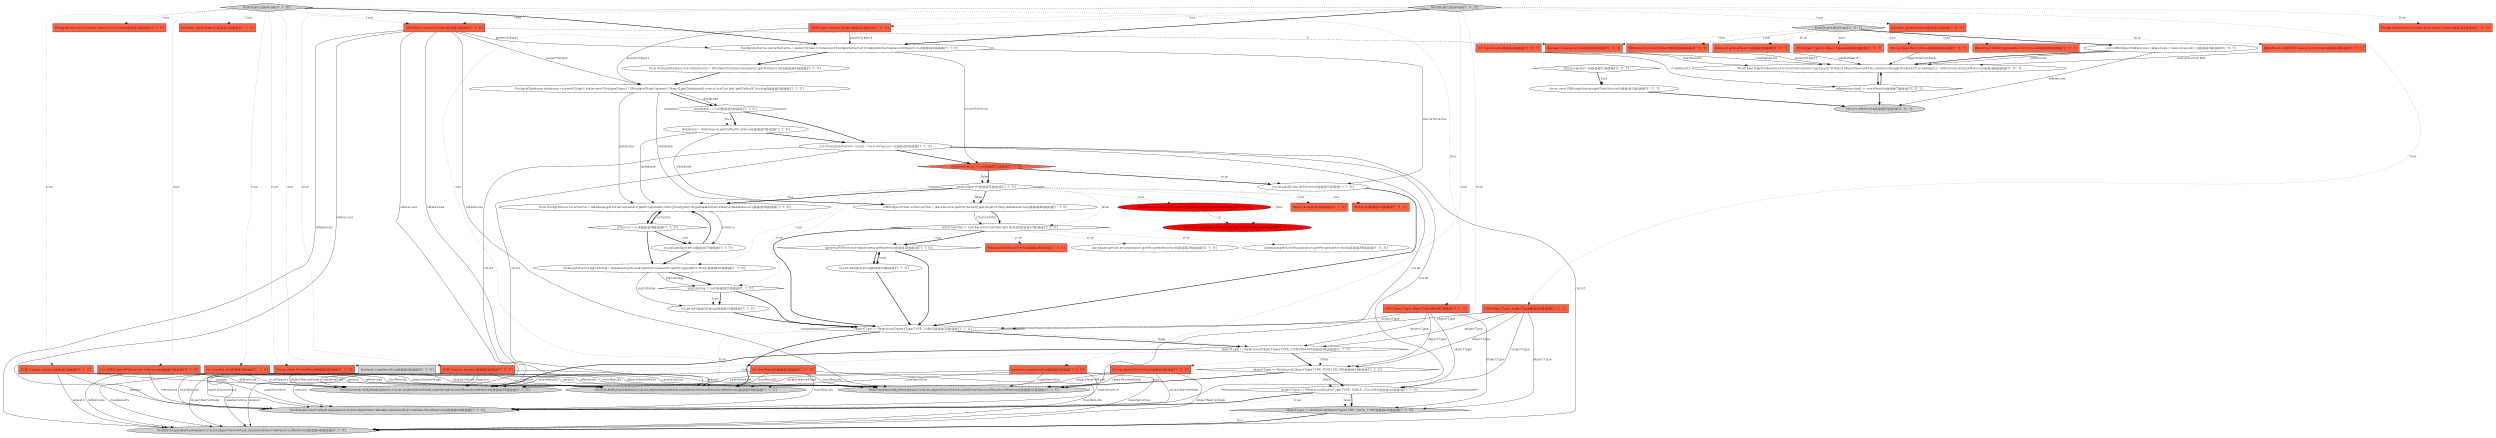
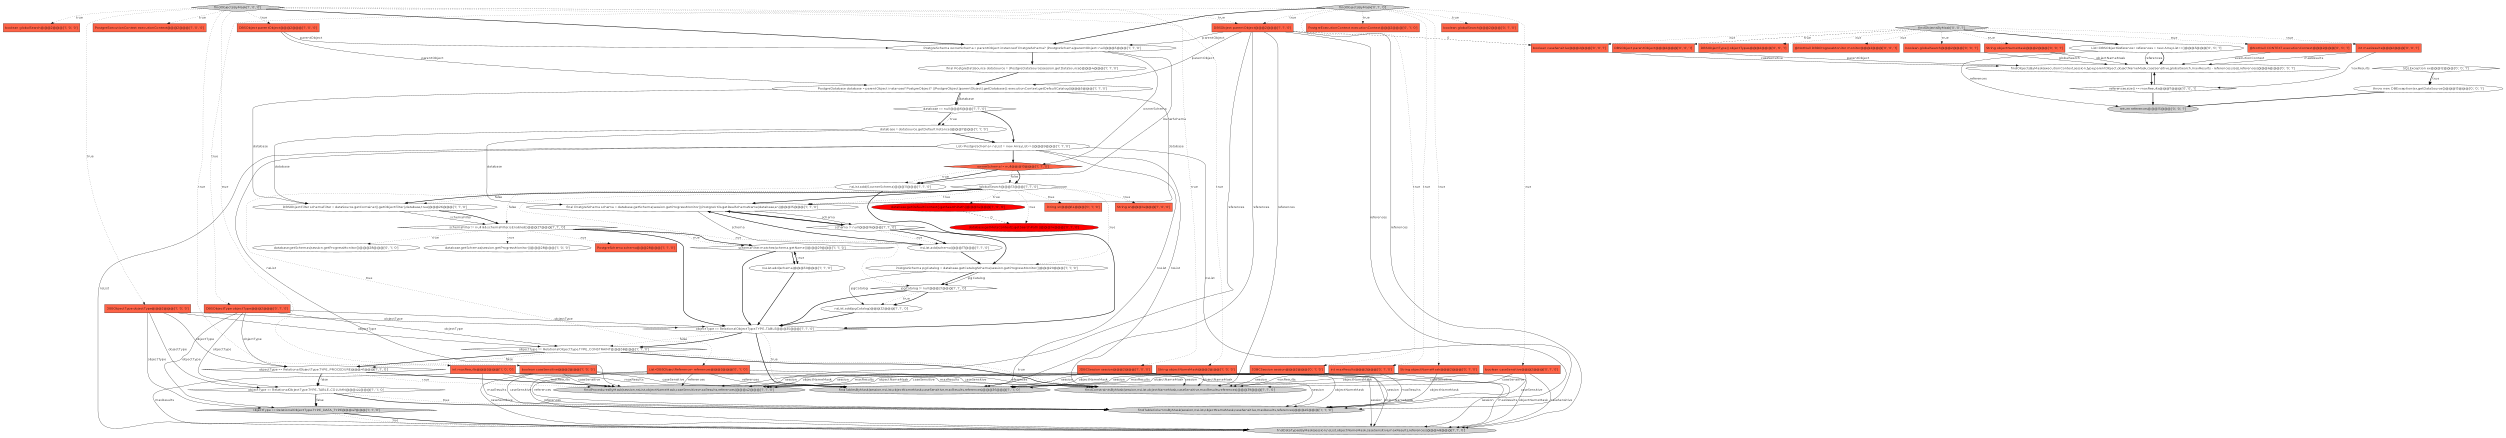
edge "findObjectsByMask['0', '0', '1']" -> "int maxResults@@@2@@@['0', '0', '1']": added, label "true"
edge "findObjectsByMask['0', '1', '0']" -> "List<DBSObjectReference> references@@@2@@@['0', '1', '0']": now "nsList.add(0,ownerSchema)@@@11@@@['1', '1', '0']" -> "List<DBSObjectReference> references@@@2@@@['0', '1', '0']"
node "boolean caseSensitive@@@2@@@['0', '1', '0']": fillcolor lightgray -> tomato
